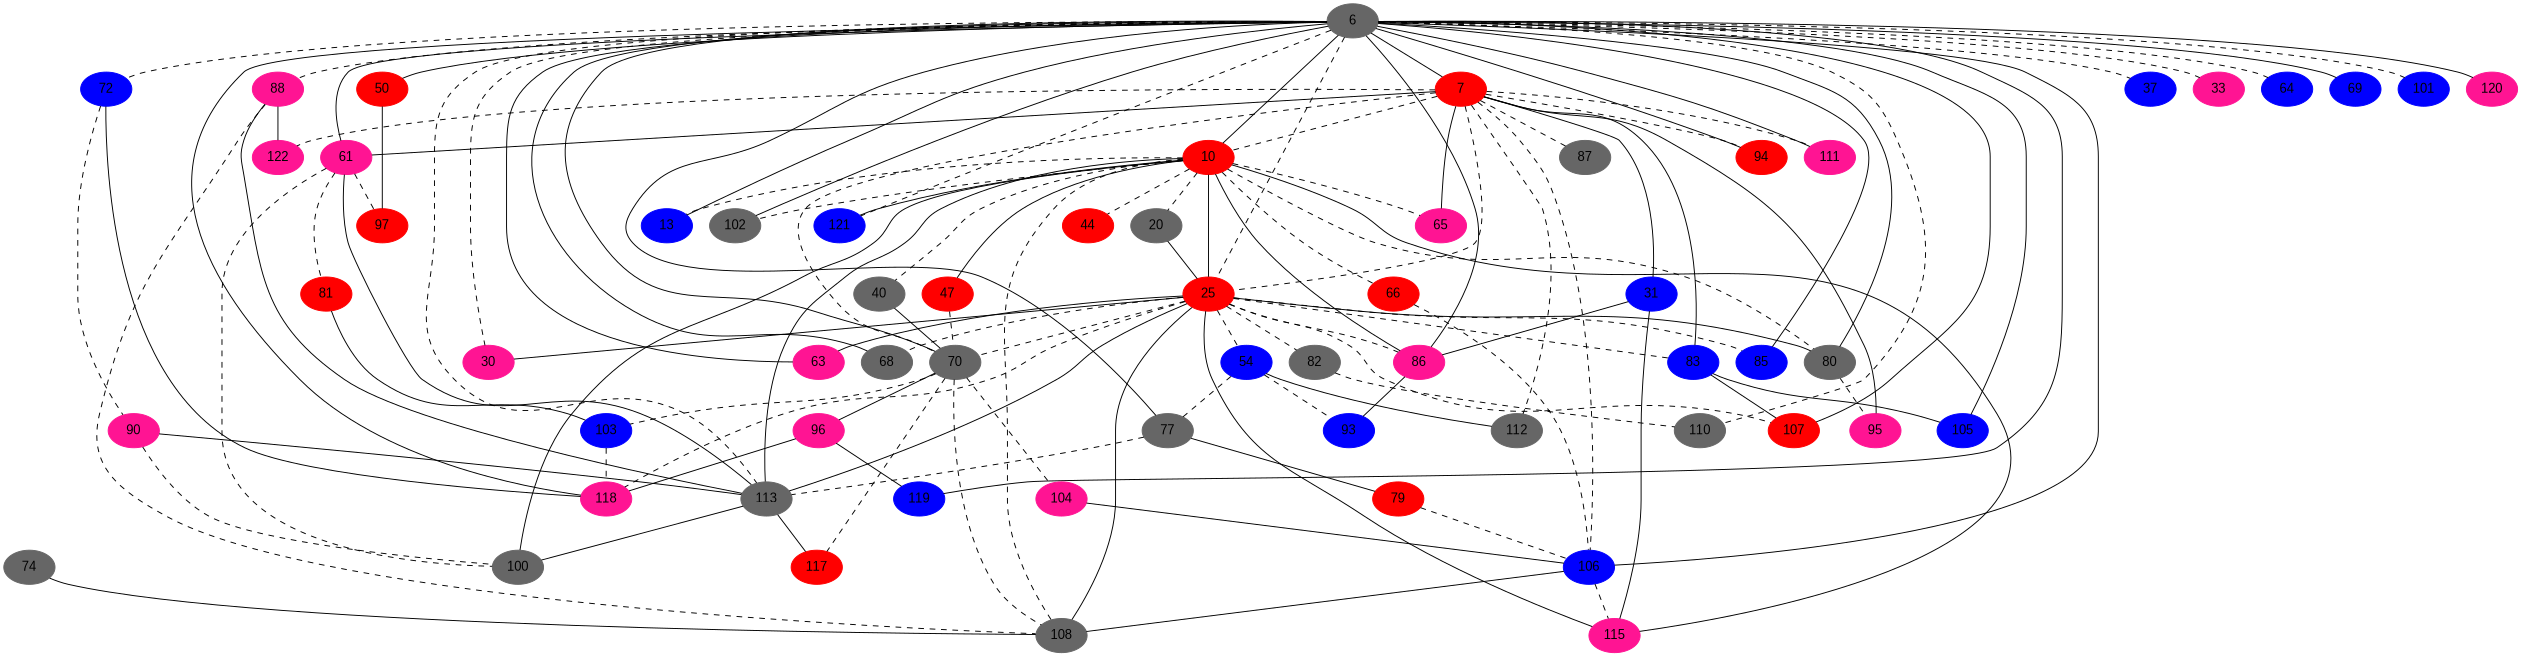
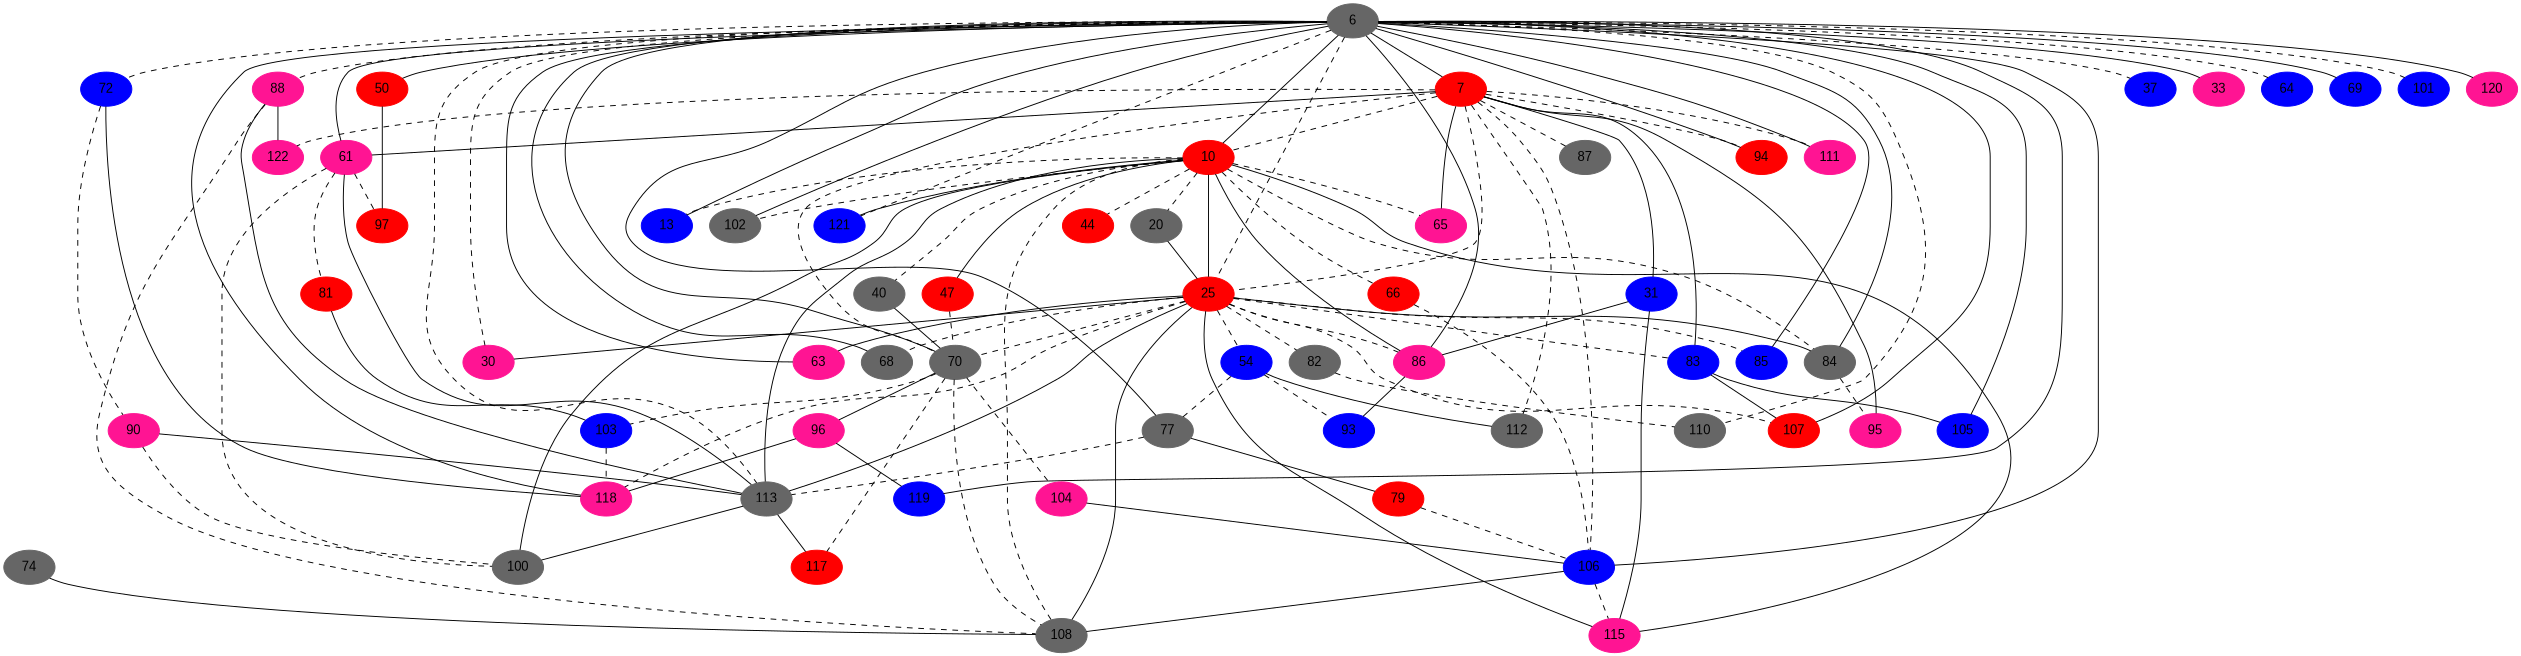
edge "6" -- "33": style dashed -> solid
node "80": label "80" -> "84"
